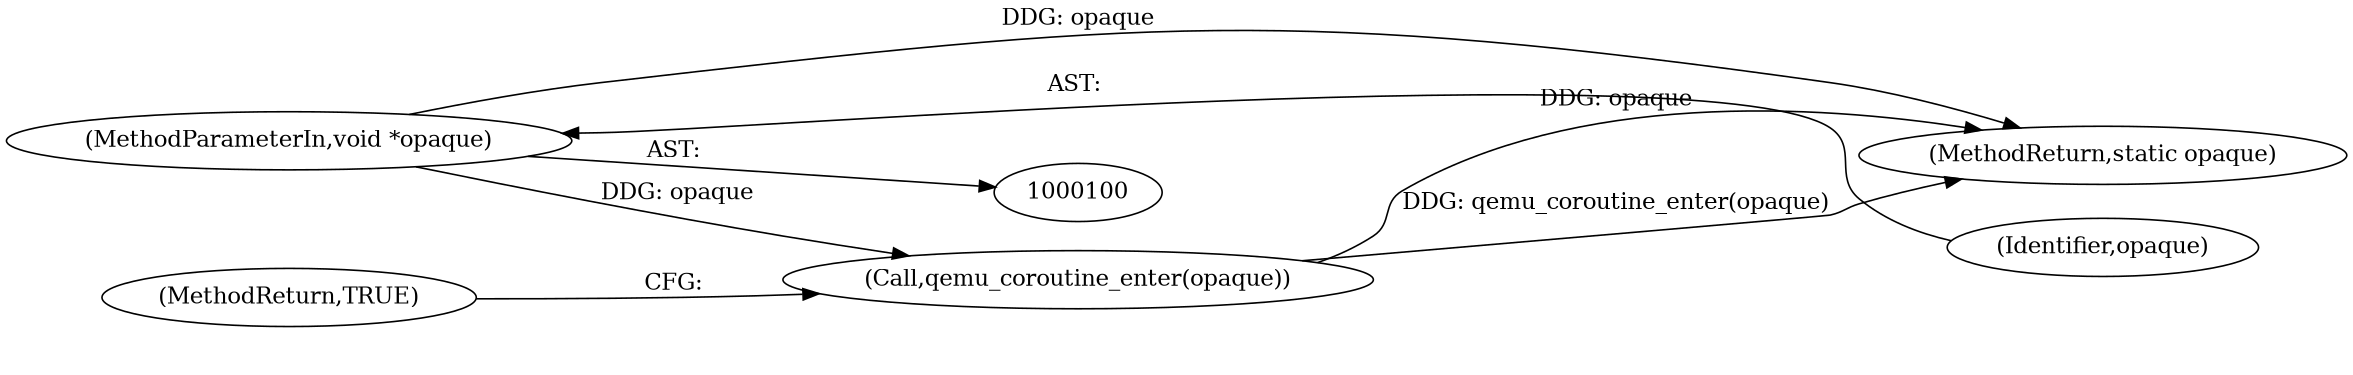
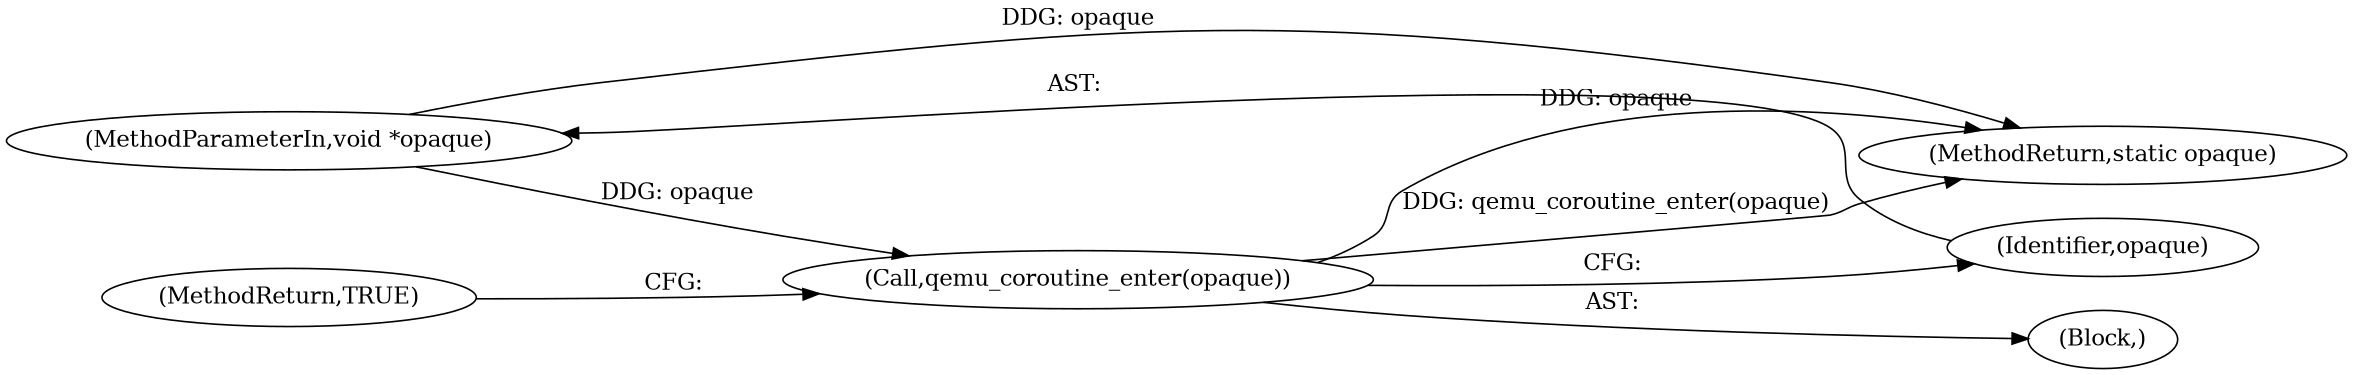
node "1000100": removed
edge "(Call,qemu_coroutine_enter(opaque))" -> "(Identifier,opaque)": added, label "CFG:"
node "(Block,)": added
